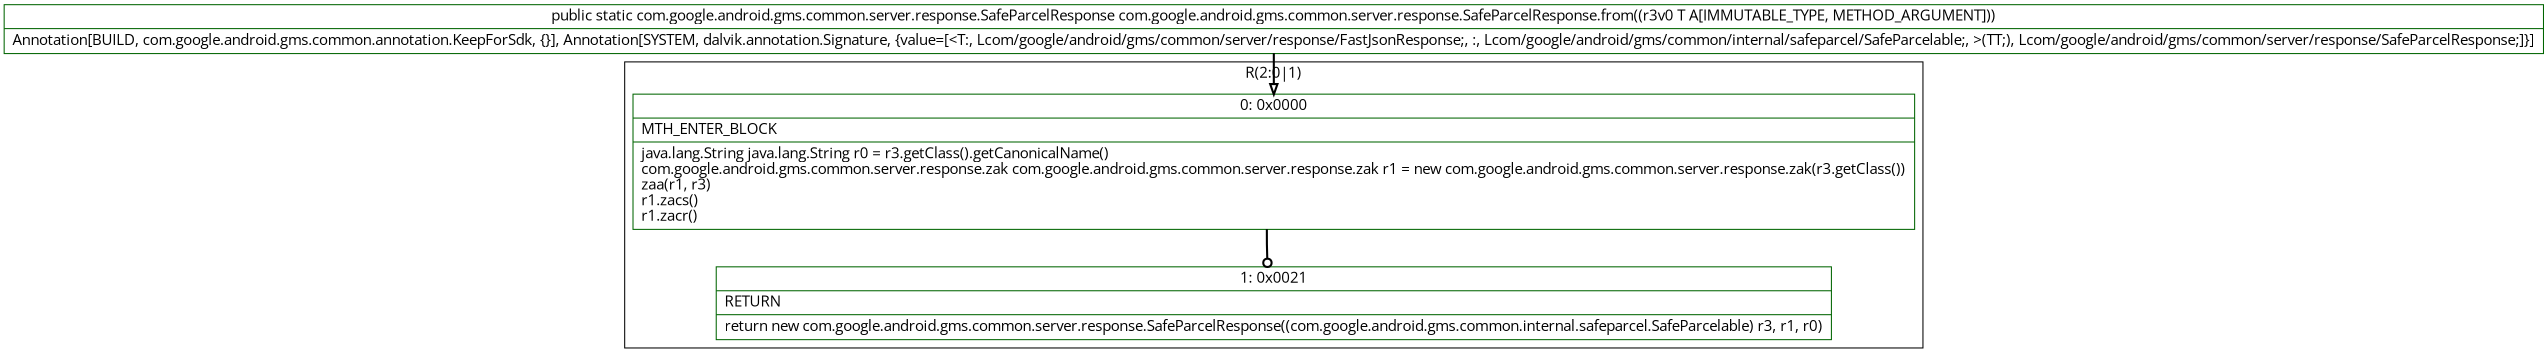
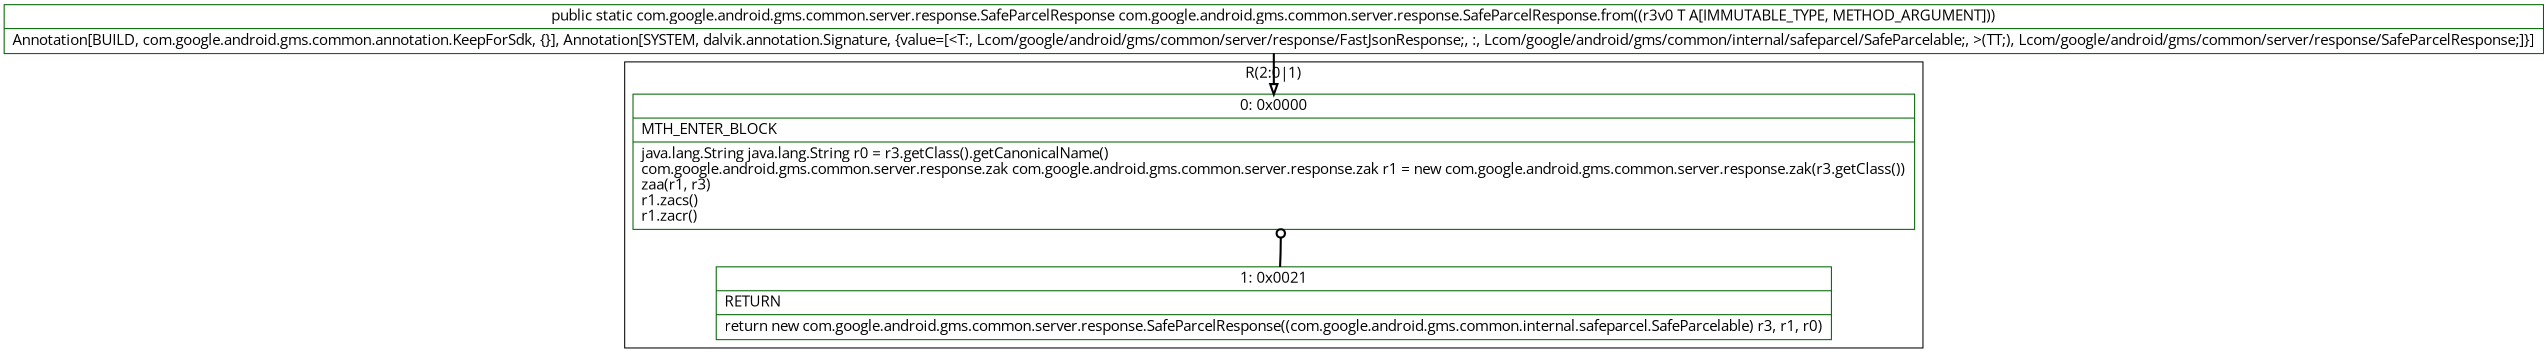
edge "0: 0x0000" -> "1: 0x0021": reversed
